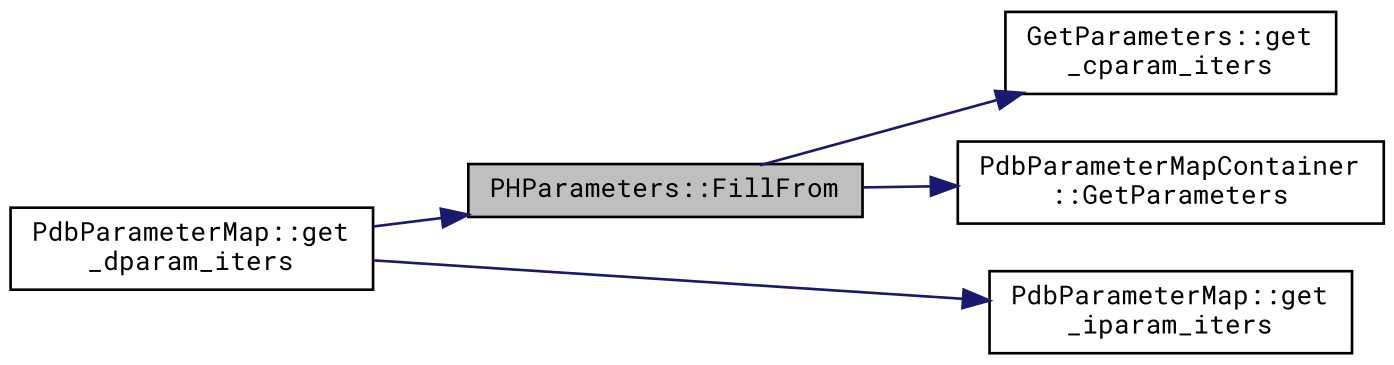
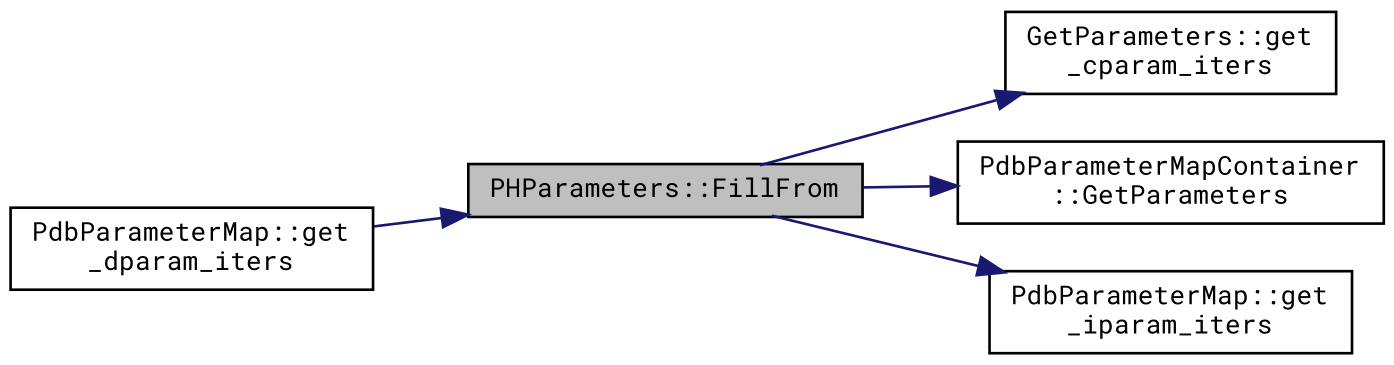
edge "PdbParameterMap::get _dparam_iters" -> "PdbParameterMap::get _iparam_iters": now "PHParameters::FillFrom" -> "PdbParameterMap::get _iparam_iters"
